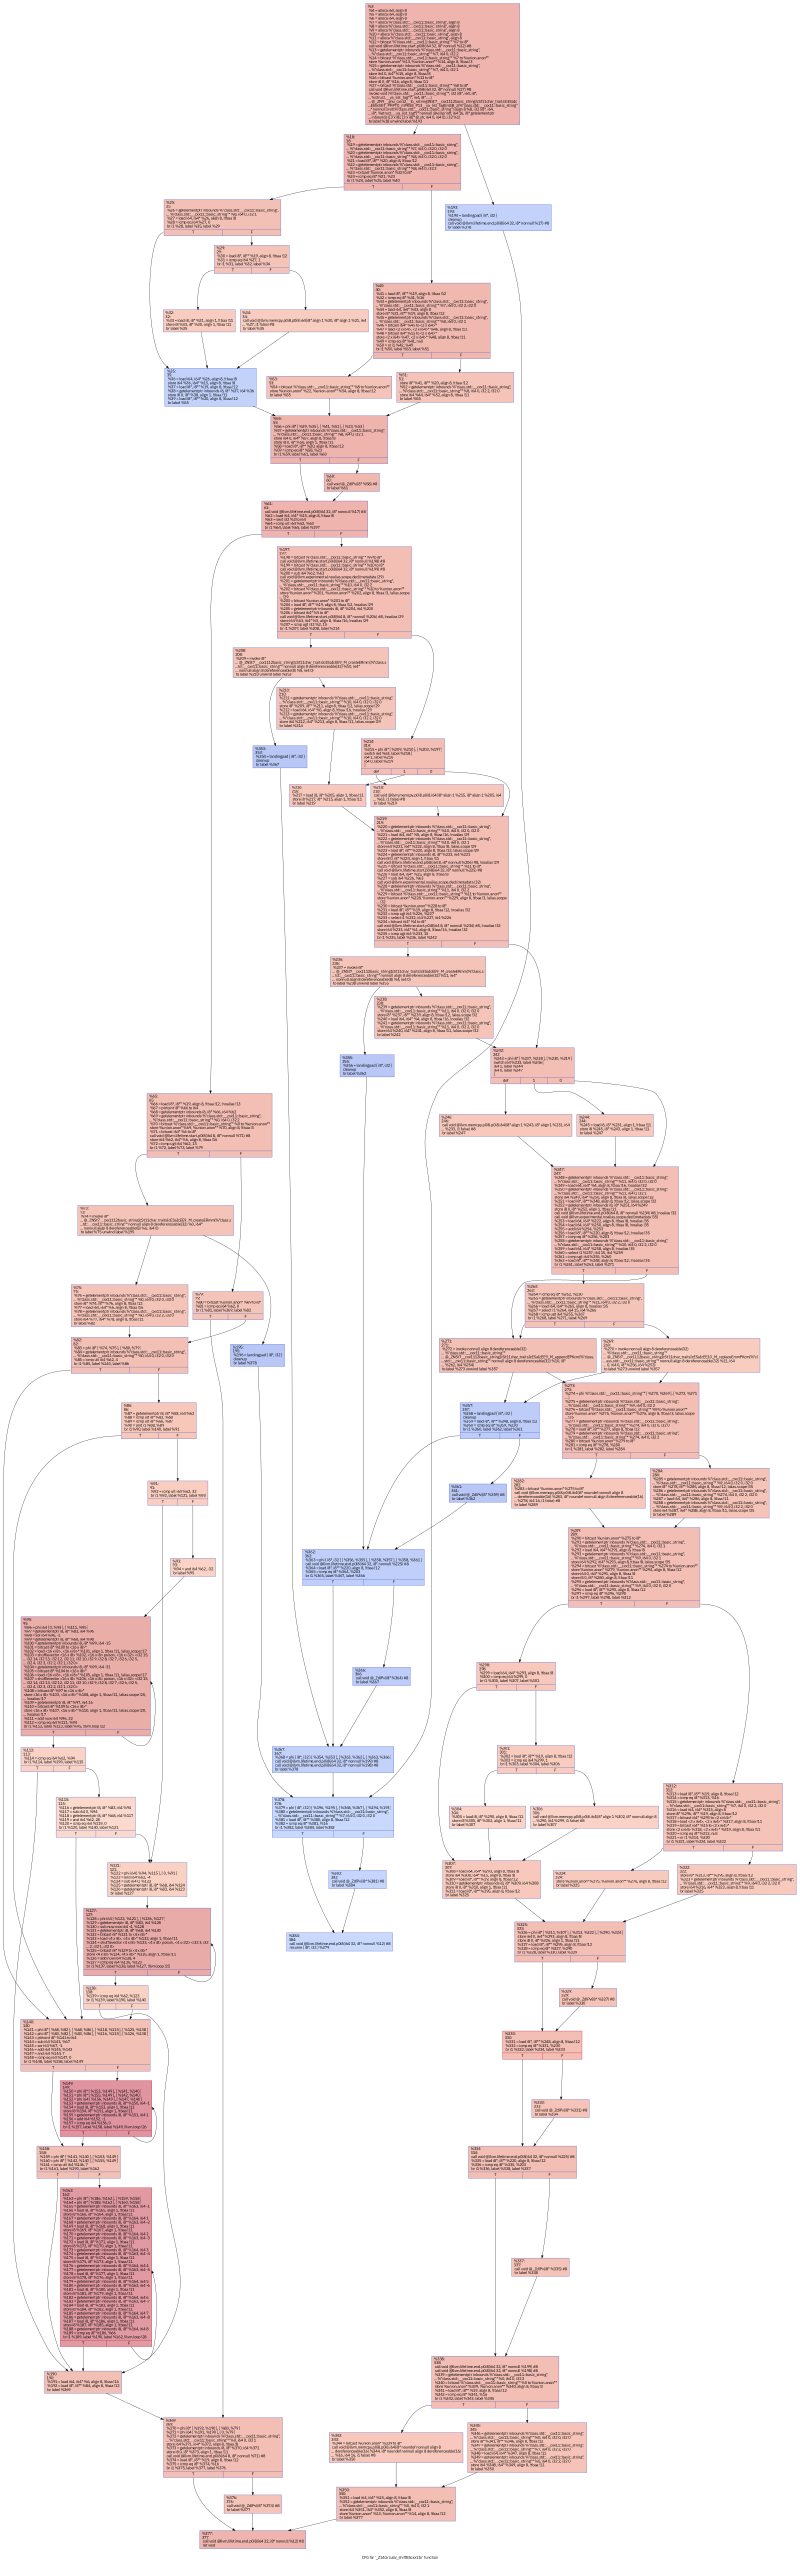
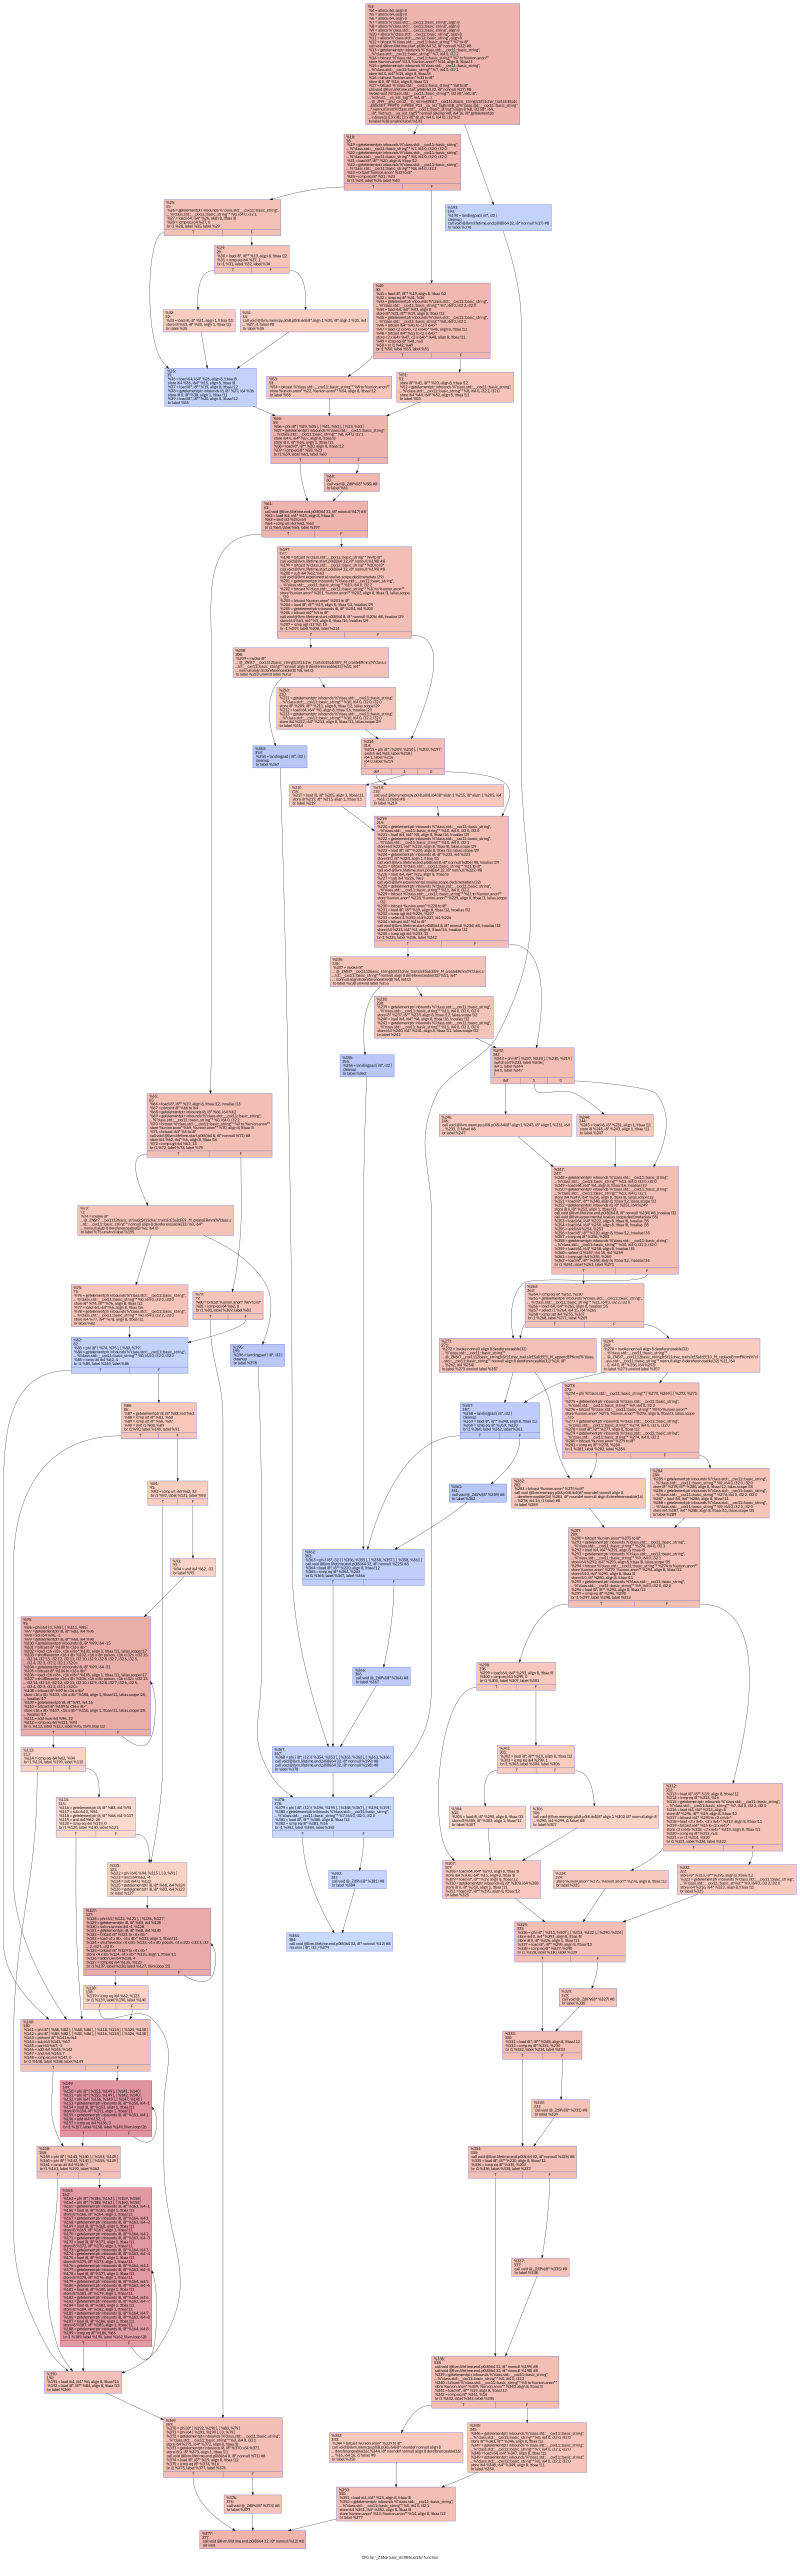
edge "%210:" -> "%216:": now "%210:" -> "%214:"
node "%82:": fillcolor #e5705870 -> #779af770
edge "%271:" -> "%273:": now "%271:" -> "%282:"
node "%330:": color #b70d28ff -> #3d50c3ff
